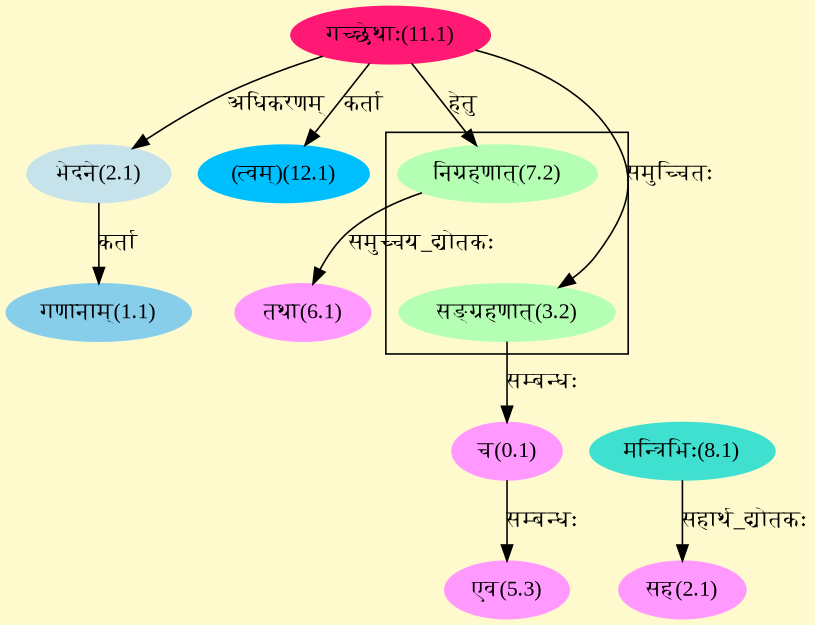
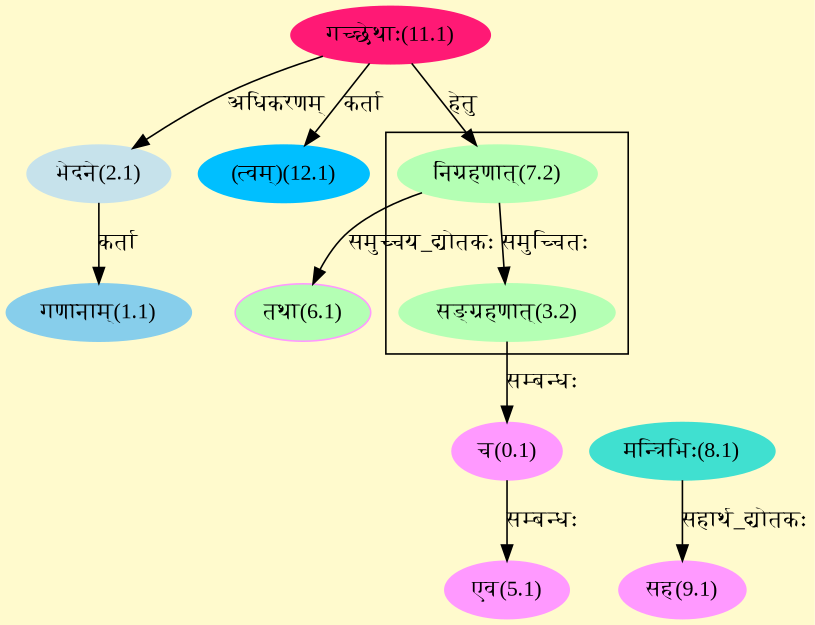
edge "गच्छेथाः(11.1)" -> "सङ्ग्रहणात्(3.2)": now "निग्रहणात्(7.2)" -> "सङ्ग्रहणात्(3.2)"
node "तथा(6.1)": fillcolor #ff99ff -> #b4ffb4
node "एव(5.3)": label "एव(5.3)" -> "एव(5.1)"
node "सह(2.1)": label "सह(2.1)" -> "सह(9.1)"
